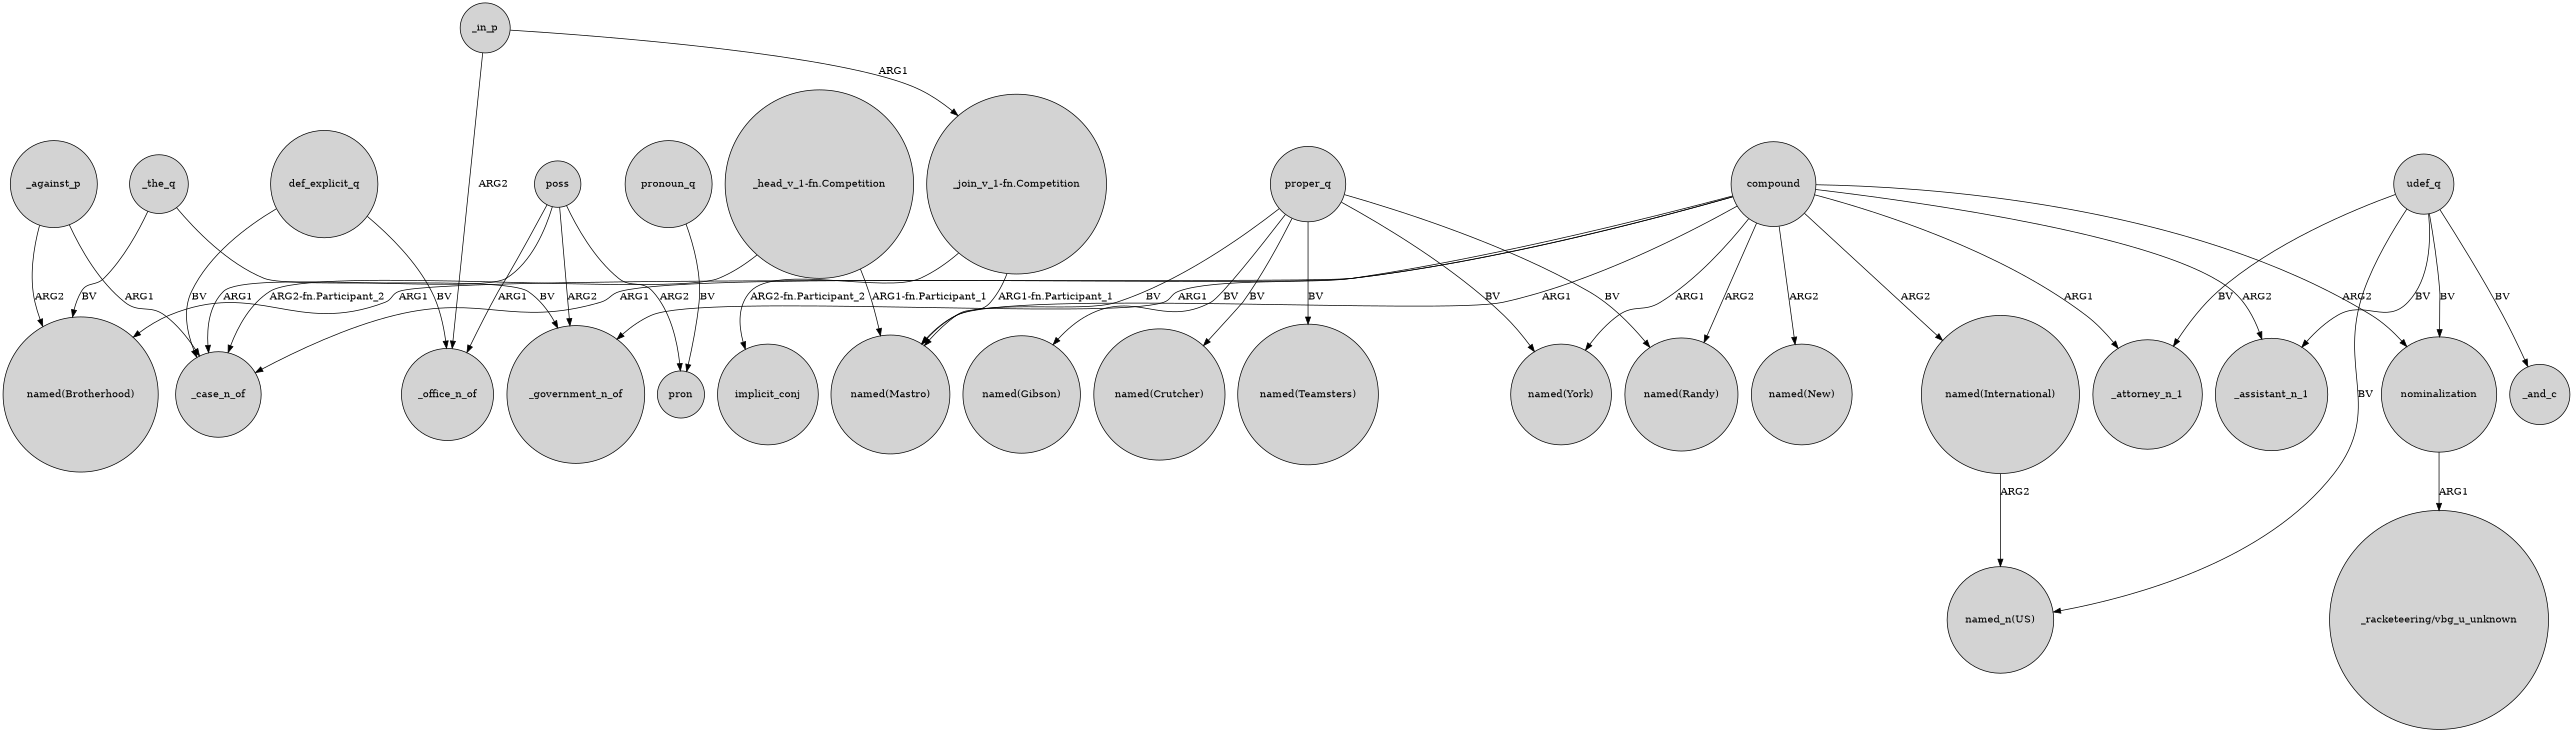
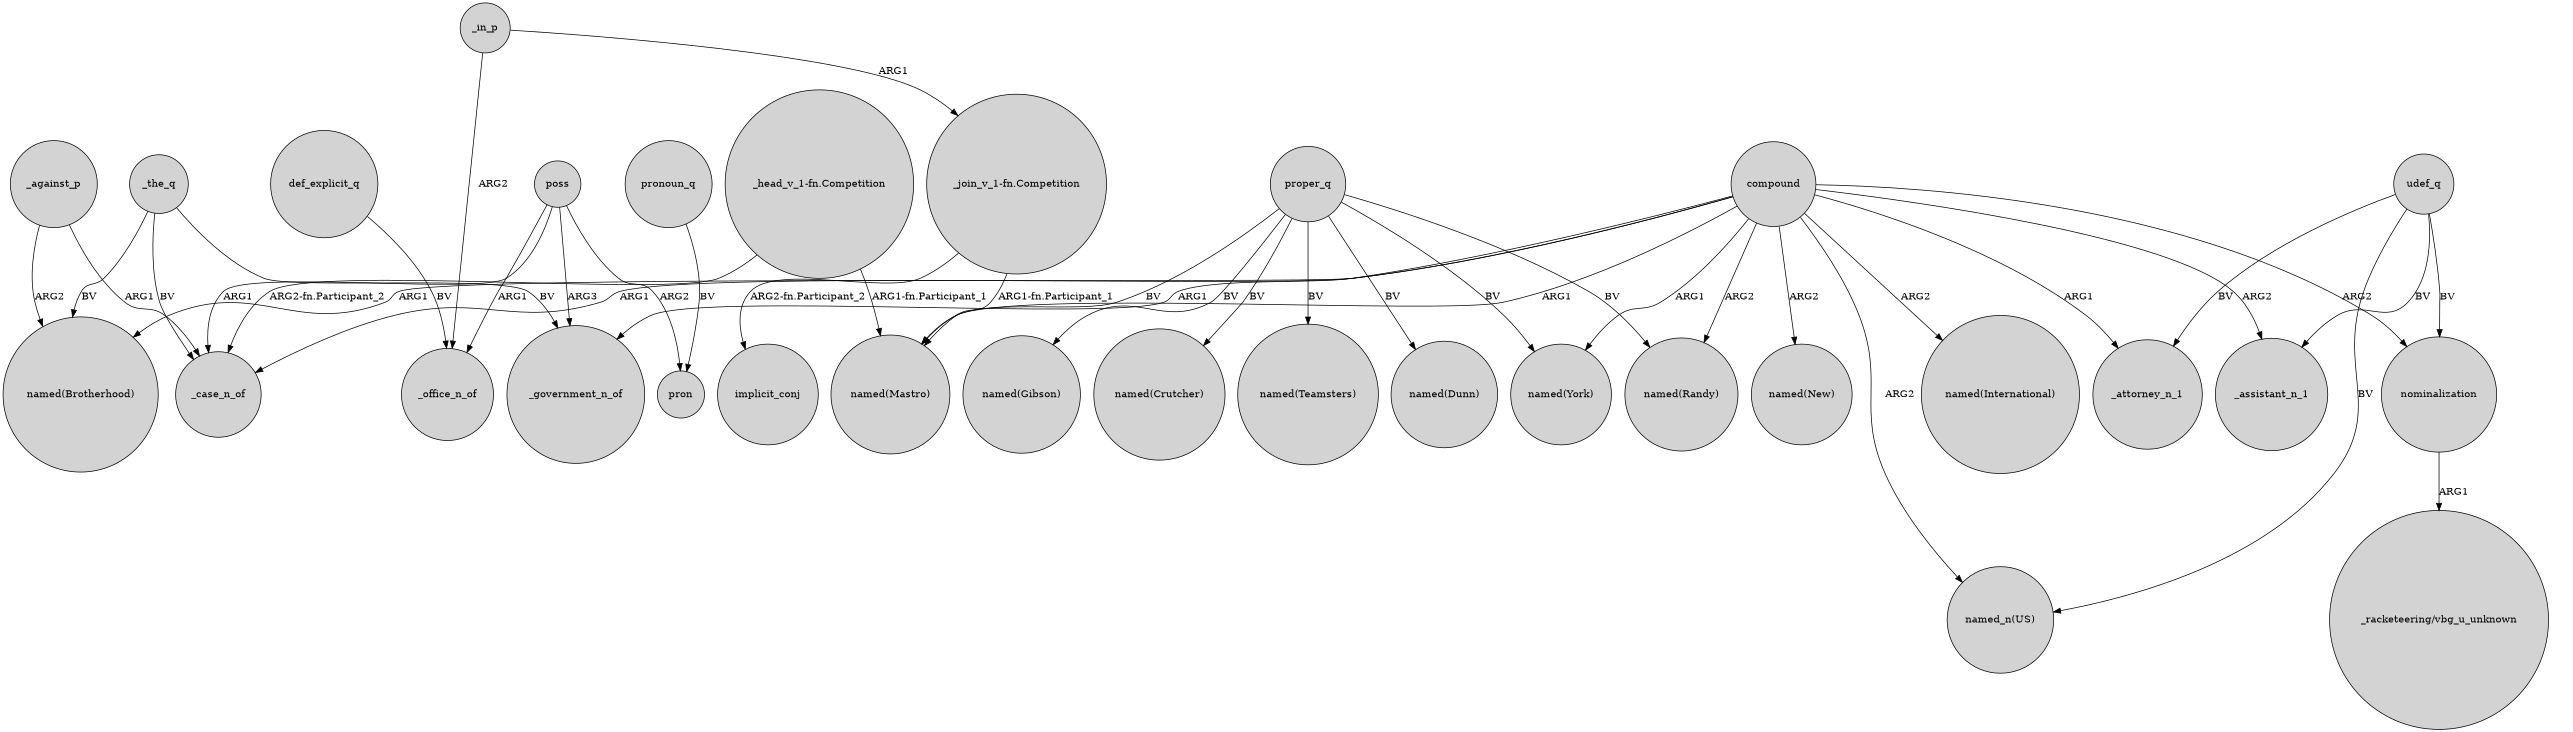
edge "def_explicit_q" -> "_case_n_of": now "_the_q" -> "_case_n_of"
edge "poss" -> "_government_n_of": label "ARG2" -> "ARG3"
node "named(Dunn)": added
node "_and_c": removed
edge "named(International)" -> "named_n(US)": now "compound" -> "named_n(US)"
